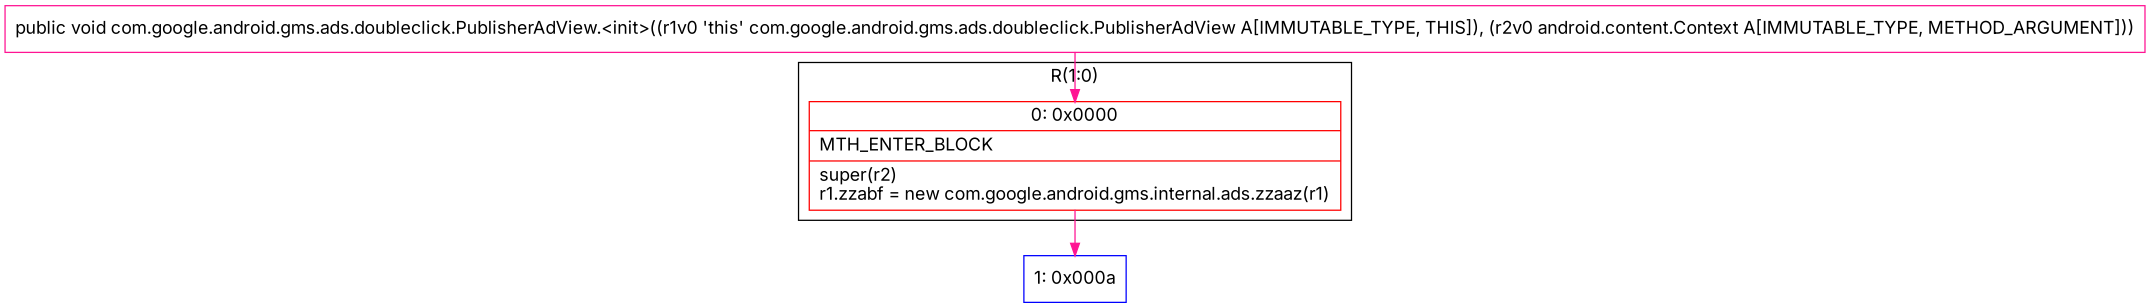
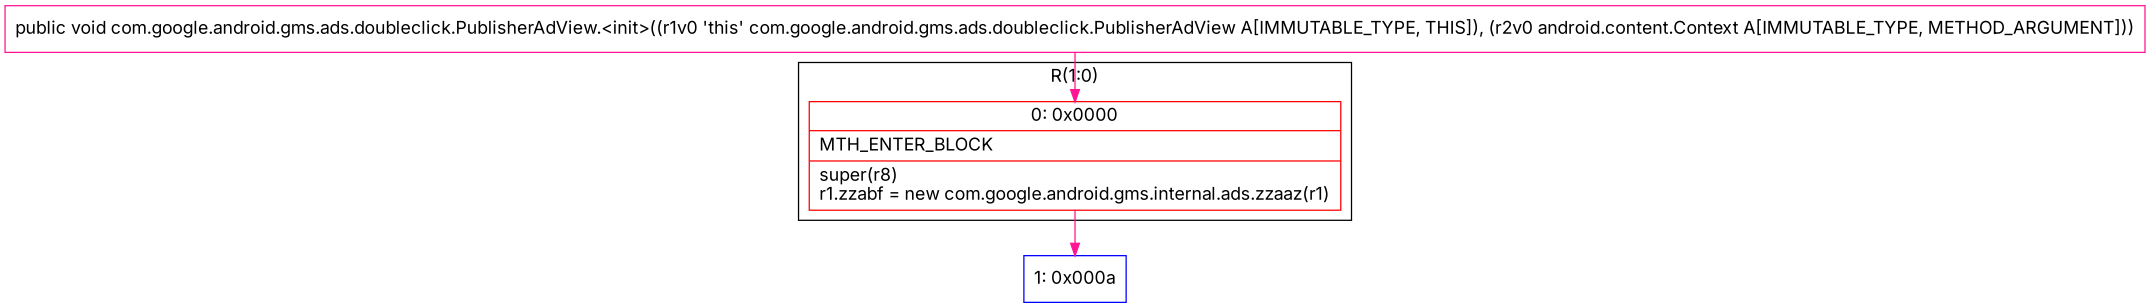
node "0: 0x0000": text "super(r2)" -> "super(r8)"
